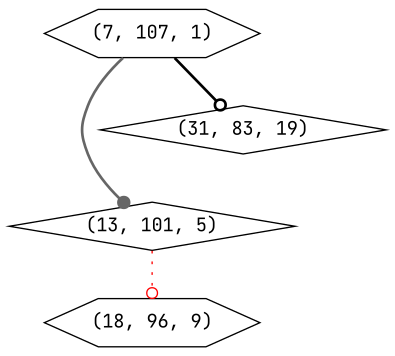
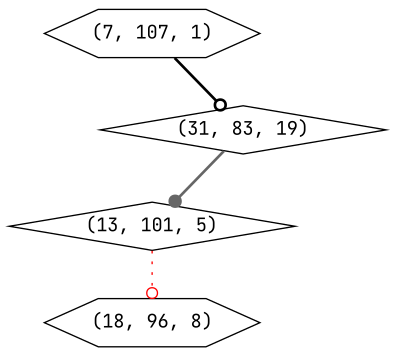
edge "(7, 107, 1)" -> "(13, 101, 5)": now "(31, 83, 19)" -> "(13, 101, 5)"
node "(18, 96, 9)": label "(18, 96, 9)" -> "(18, 96, 8)"
